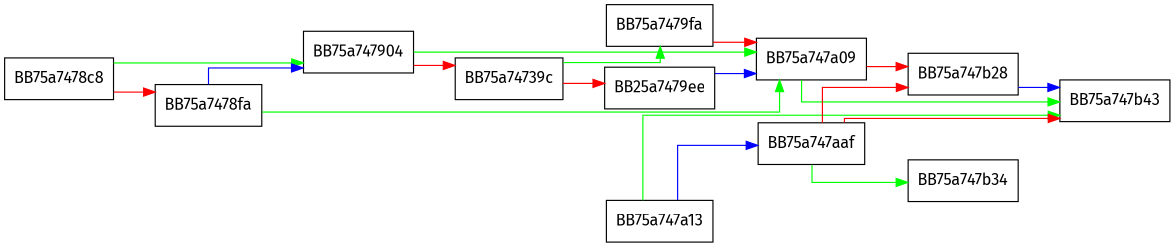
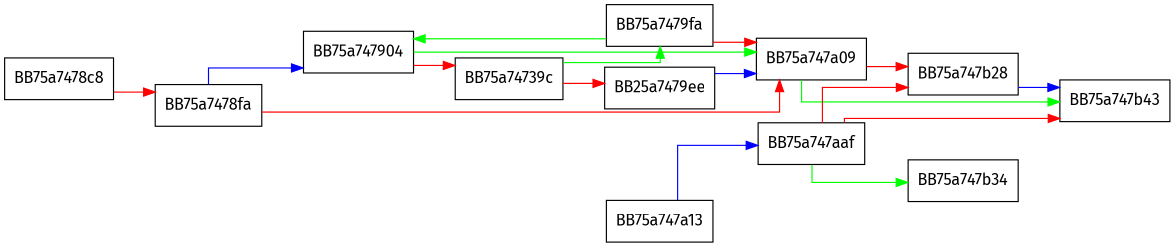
edge "BB75a7478c8" -> "BB75a747904": now "BB75a7479fa" -> "BB75a747904"
edge "BB75a7478fa" -> "BB75a747a09": color green -> red
edge "BB75a747a13" -> "BB75a747b43": removed
